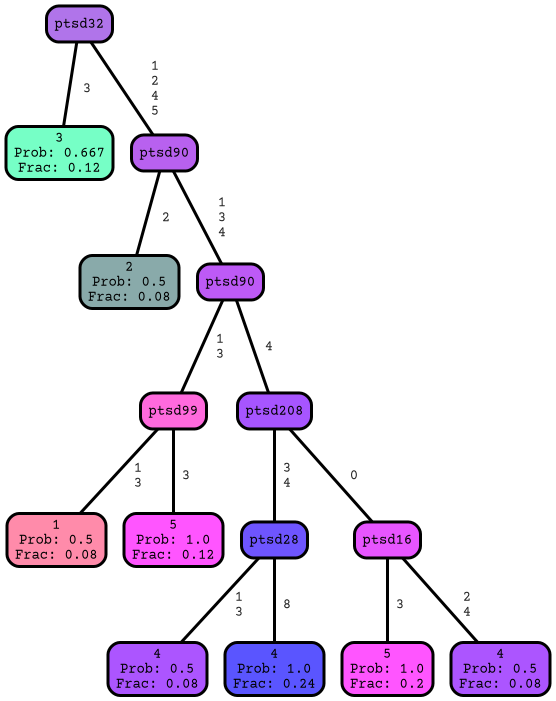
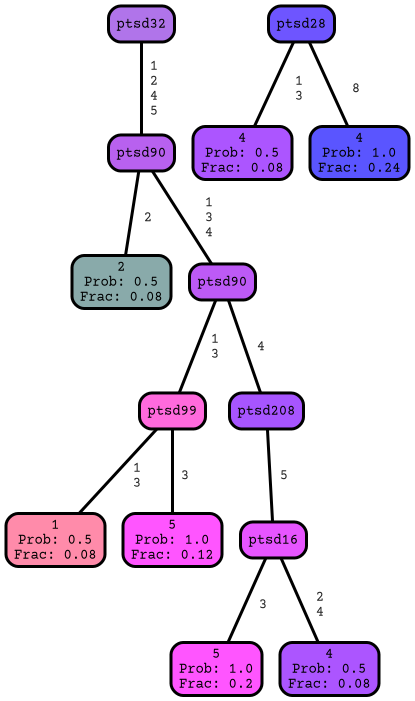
node "3 Prob: 0.667 Frac: 0.12": removed
edge "ptsd208" -- "ptsd28": removed, label "3 4"
edge "ptsd208" -- "ptsd16": label " 0" -> " 5"
